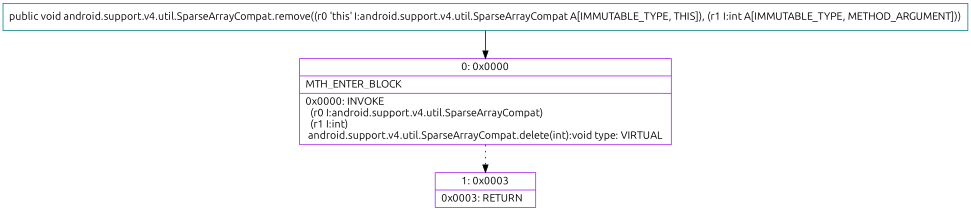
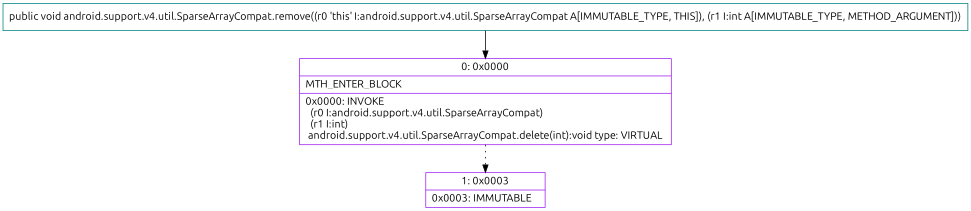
node "1: 0x0003": text "0x0003: RETURN" -> "0x0003: IMMUTABLE"
